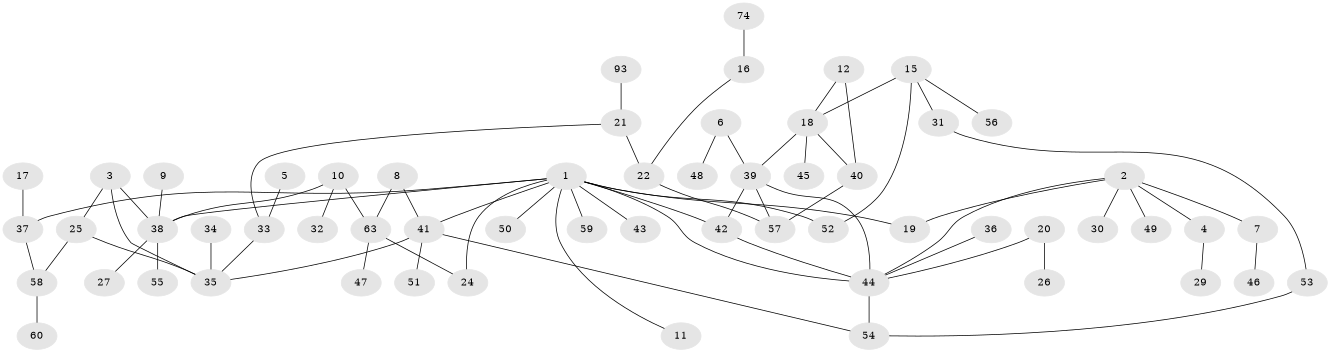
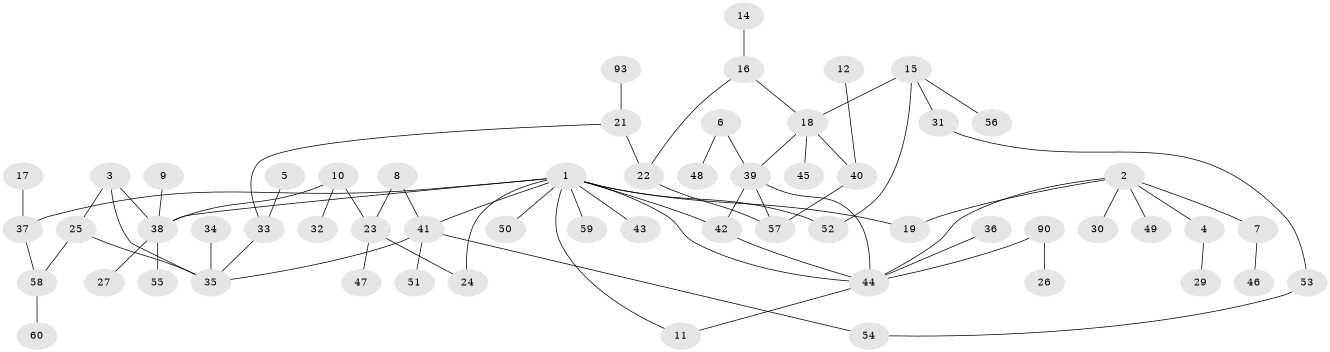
node "74": label "74" -> "14"
edge "12" -- "18": now "16" -- "18"
node "63": label "63" -> "23"
node "20": label "20" -> "90"
edge "44" -- "54": now "44" -- "11"
